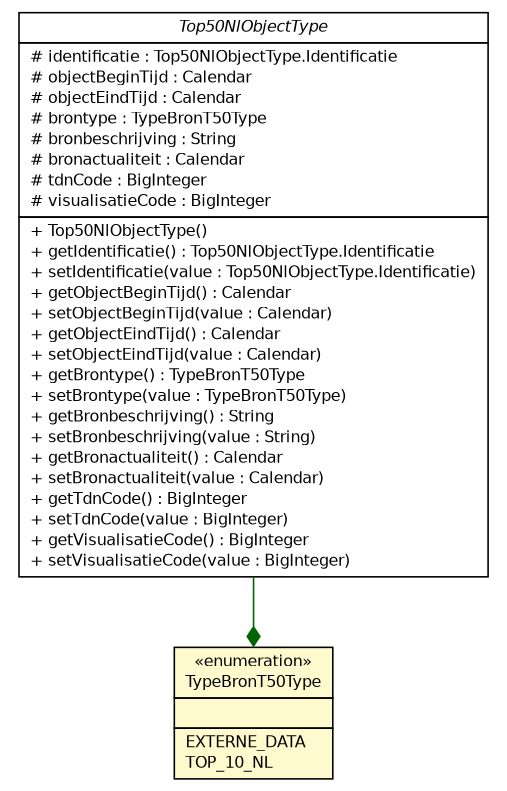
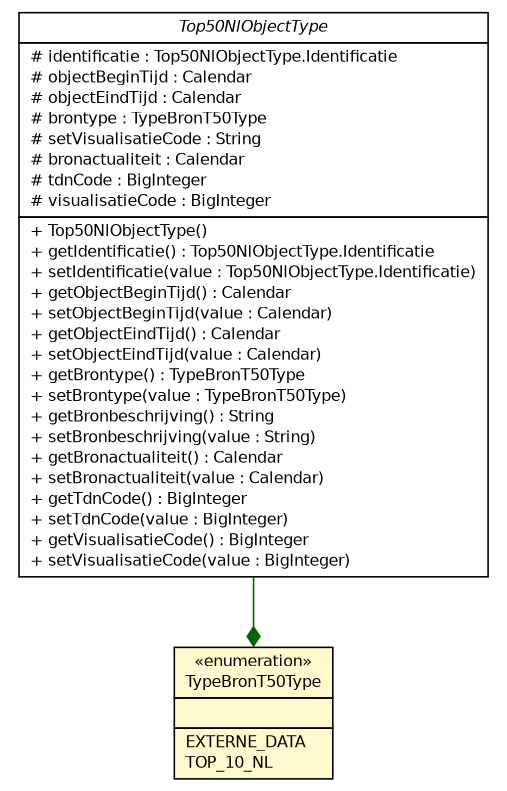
node "Top50NlObjectType": text "# bronbeschrijving : String" -> "# setVisualisatieCode : String"
